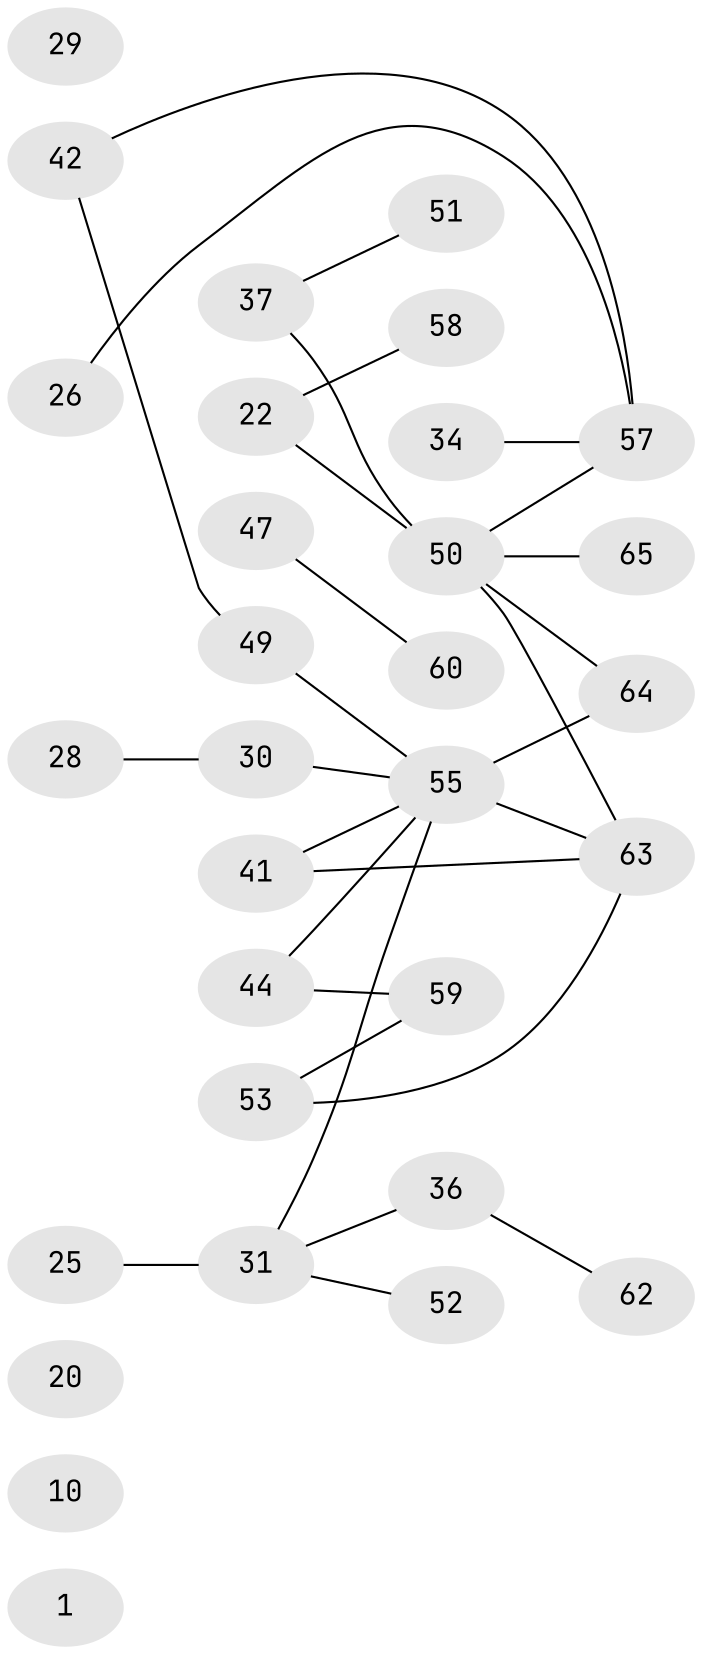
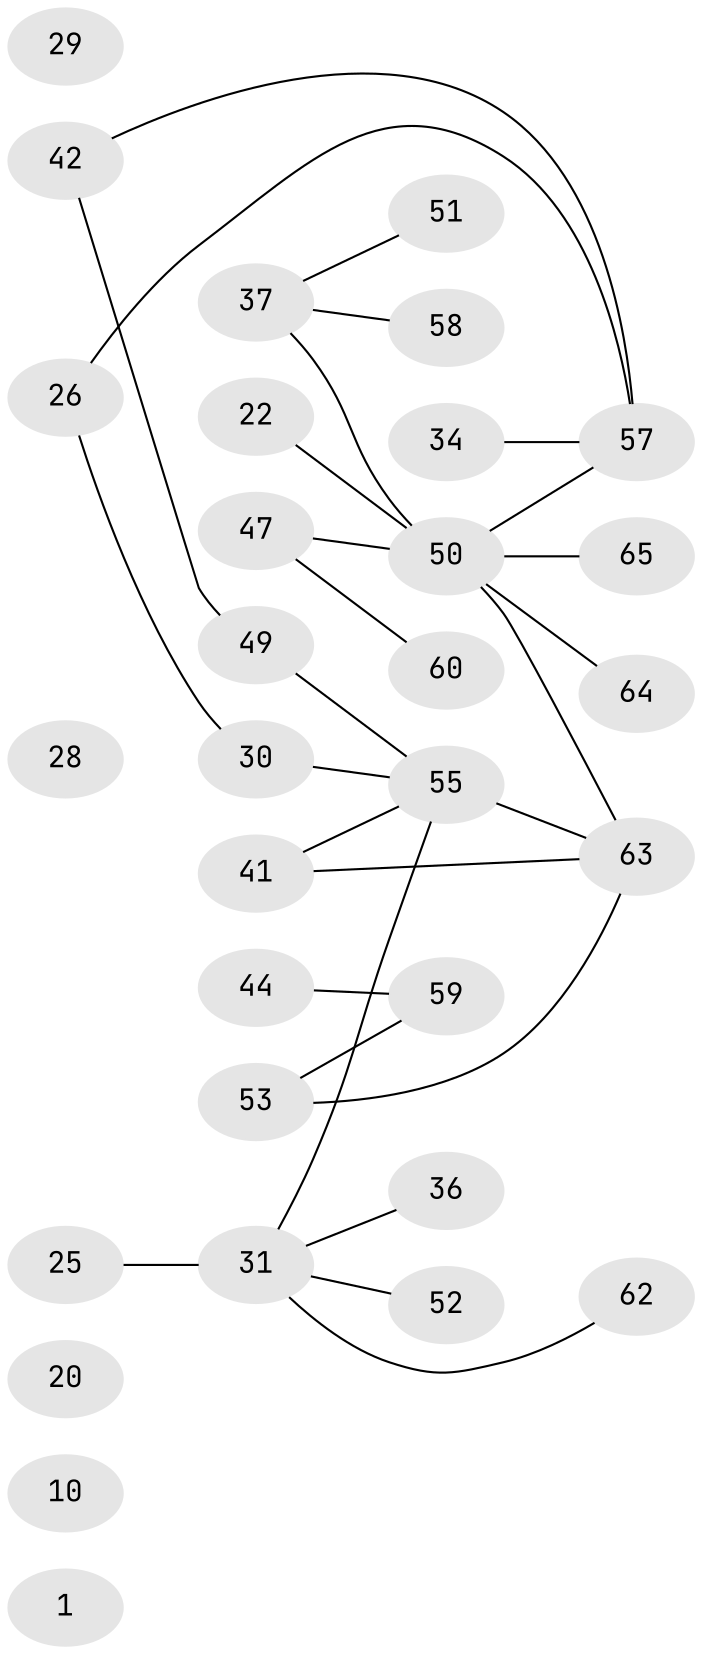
edge "58" -- "22": now "58" -- "37"
edge "47" -- "50": added
edge "64" -- "55": removed
edge "28" -- "30": now "26" -- "30"
edge "55" -- "44": removed
edge "36" -- "62": now "31" -- "62"
